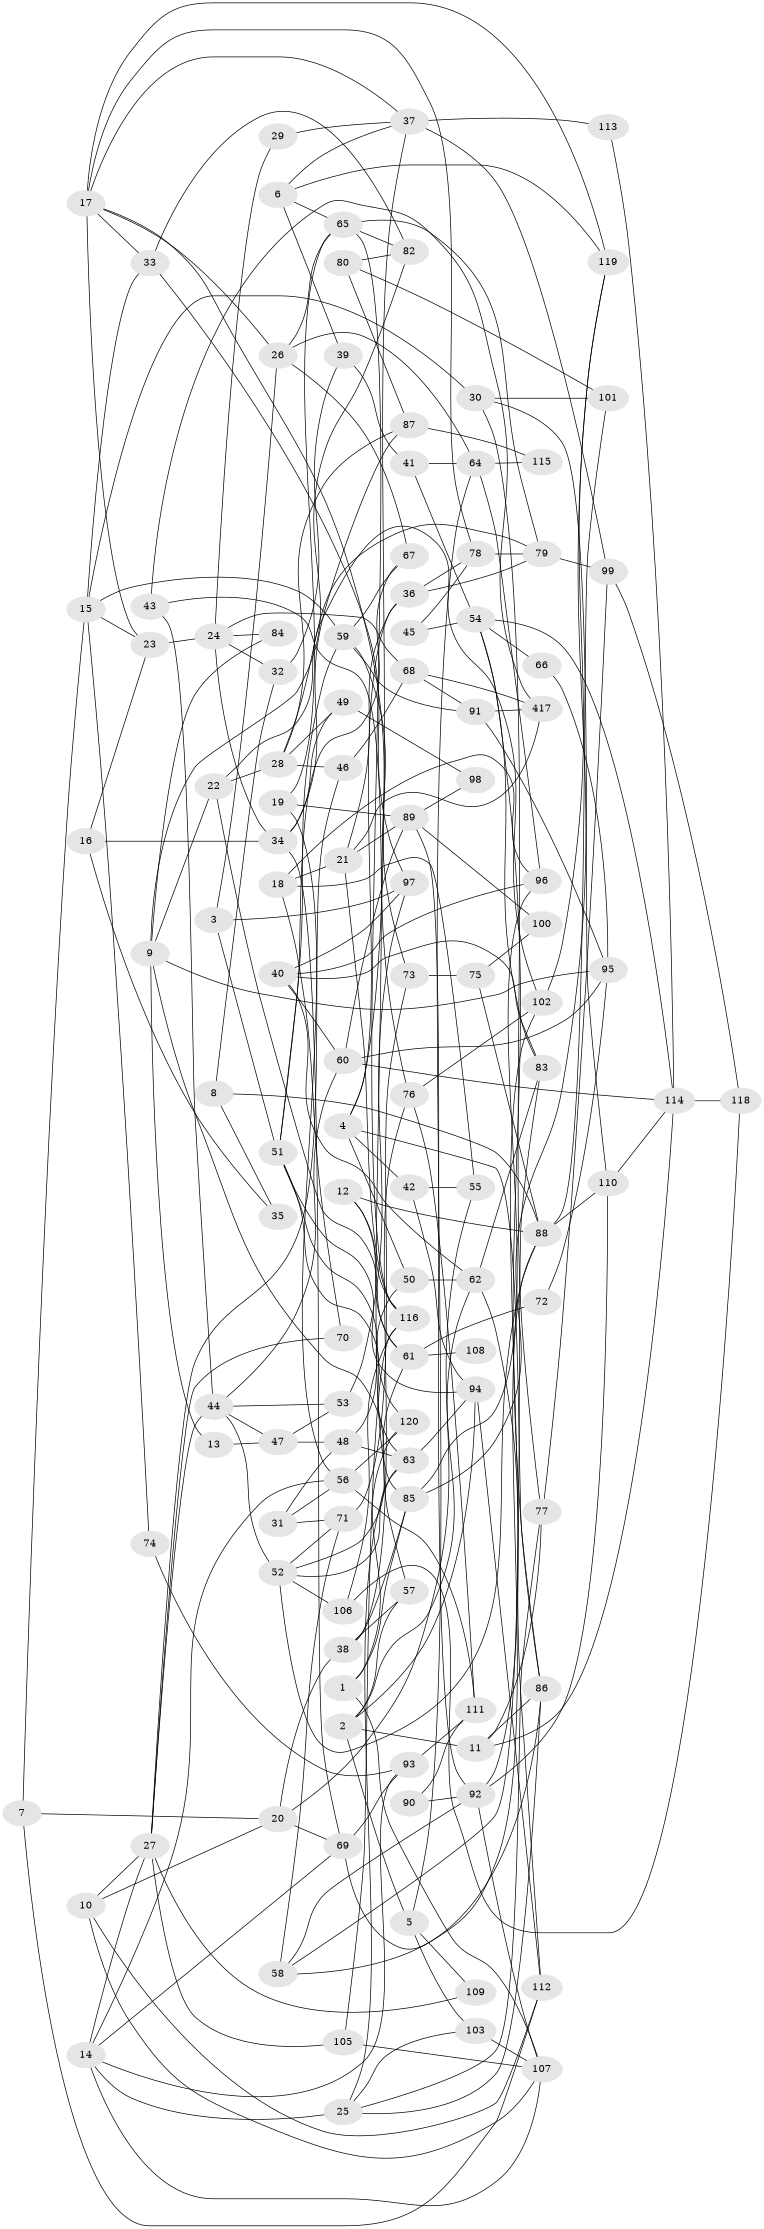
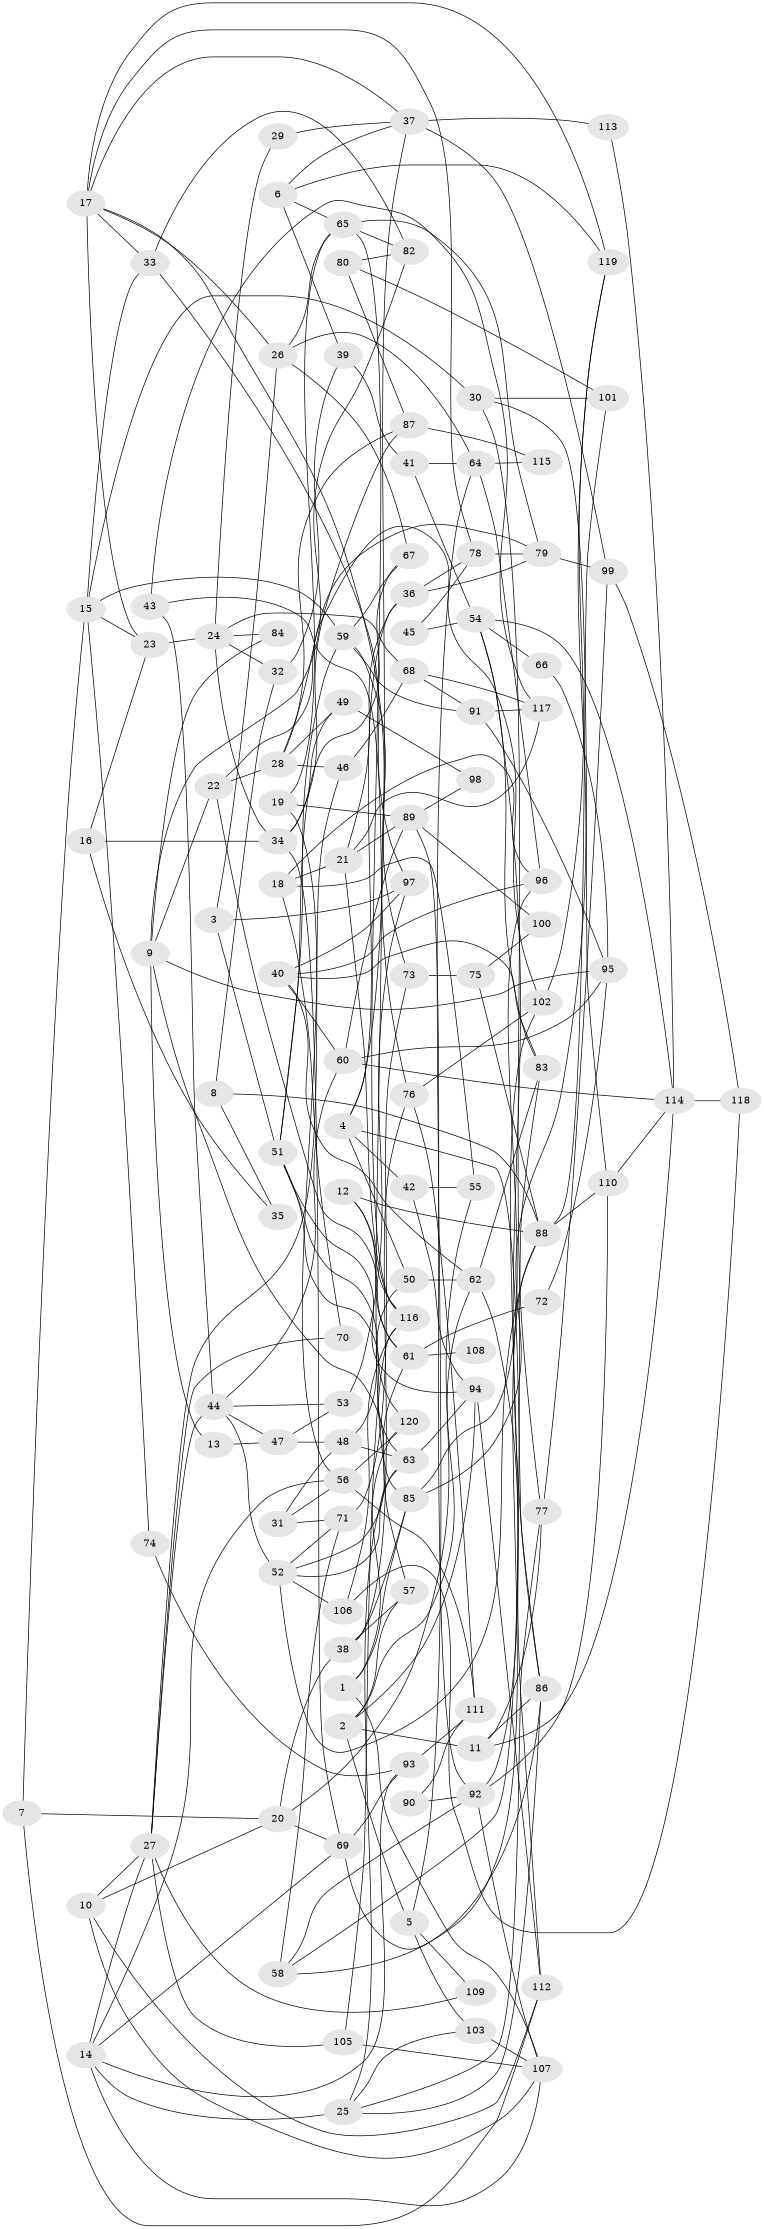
node "417": label "417" -> "117"
